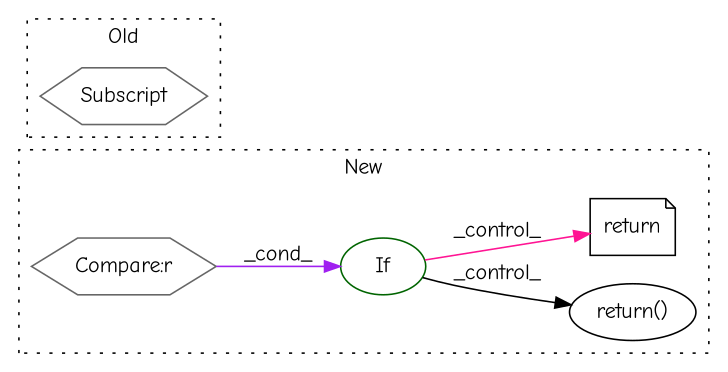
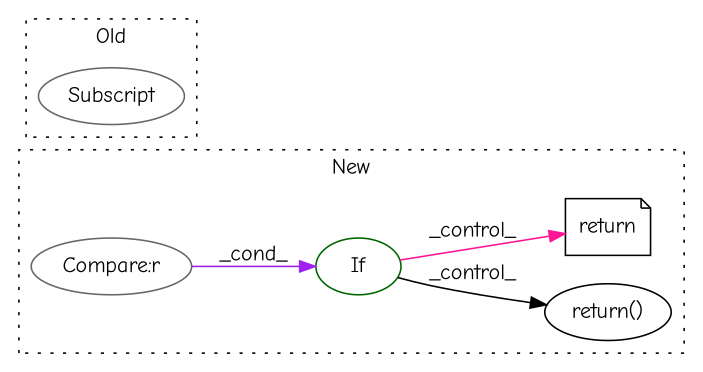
node "Subscript": shape hexagon -> ellipse
node "Compare:r": shape hexagon -> ellipse
